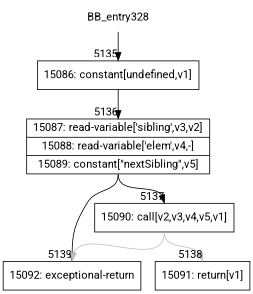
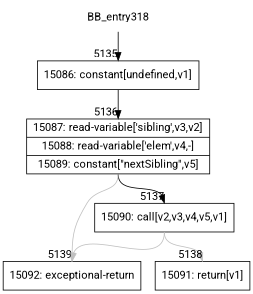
node "BB_entry328": label "BB_entry328" -> "BB_entry318"
edge "15087: read-variable['sibling',v3,v2]" -> "15092: exceptional-return": color black -> gray
